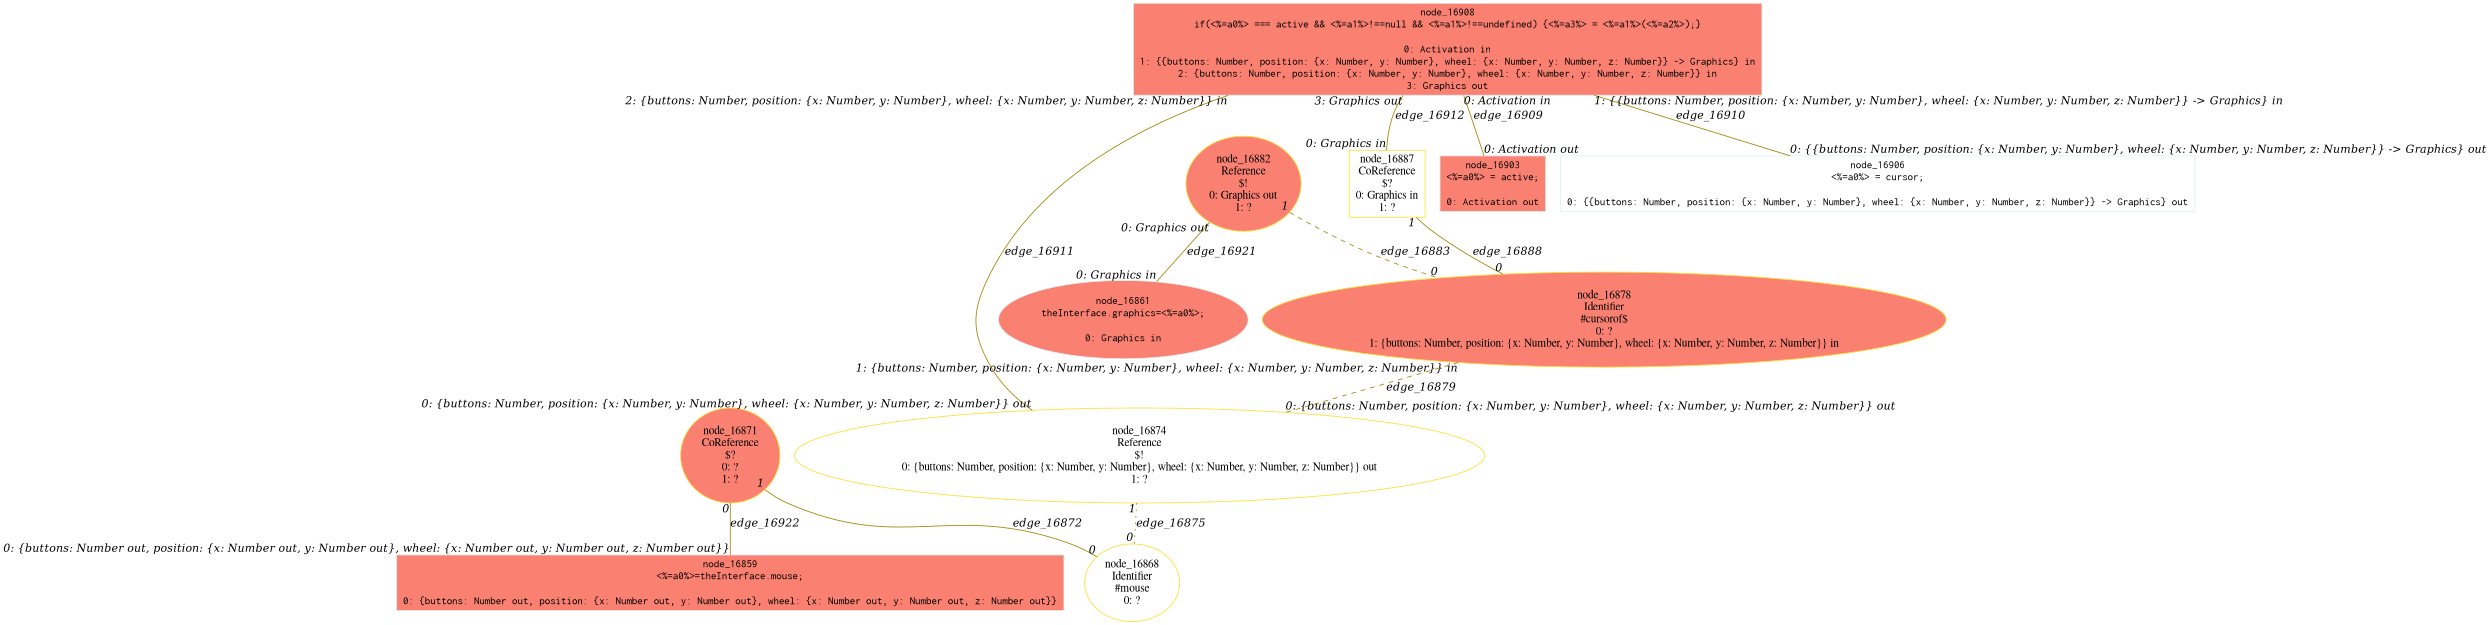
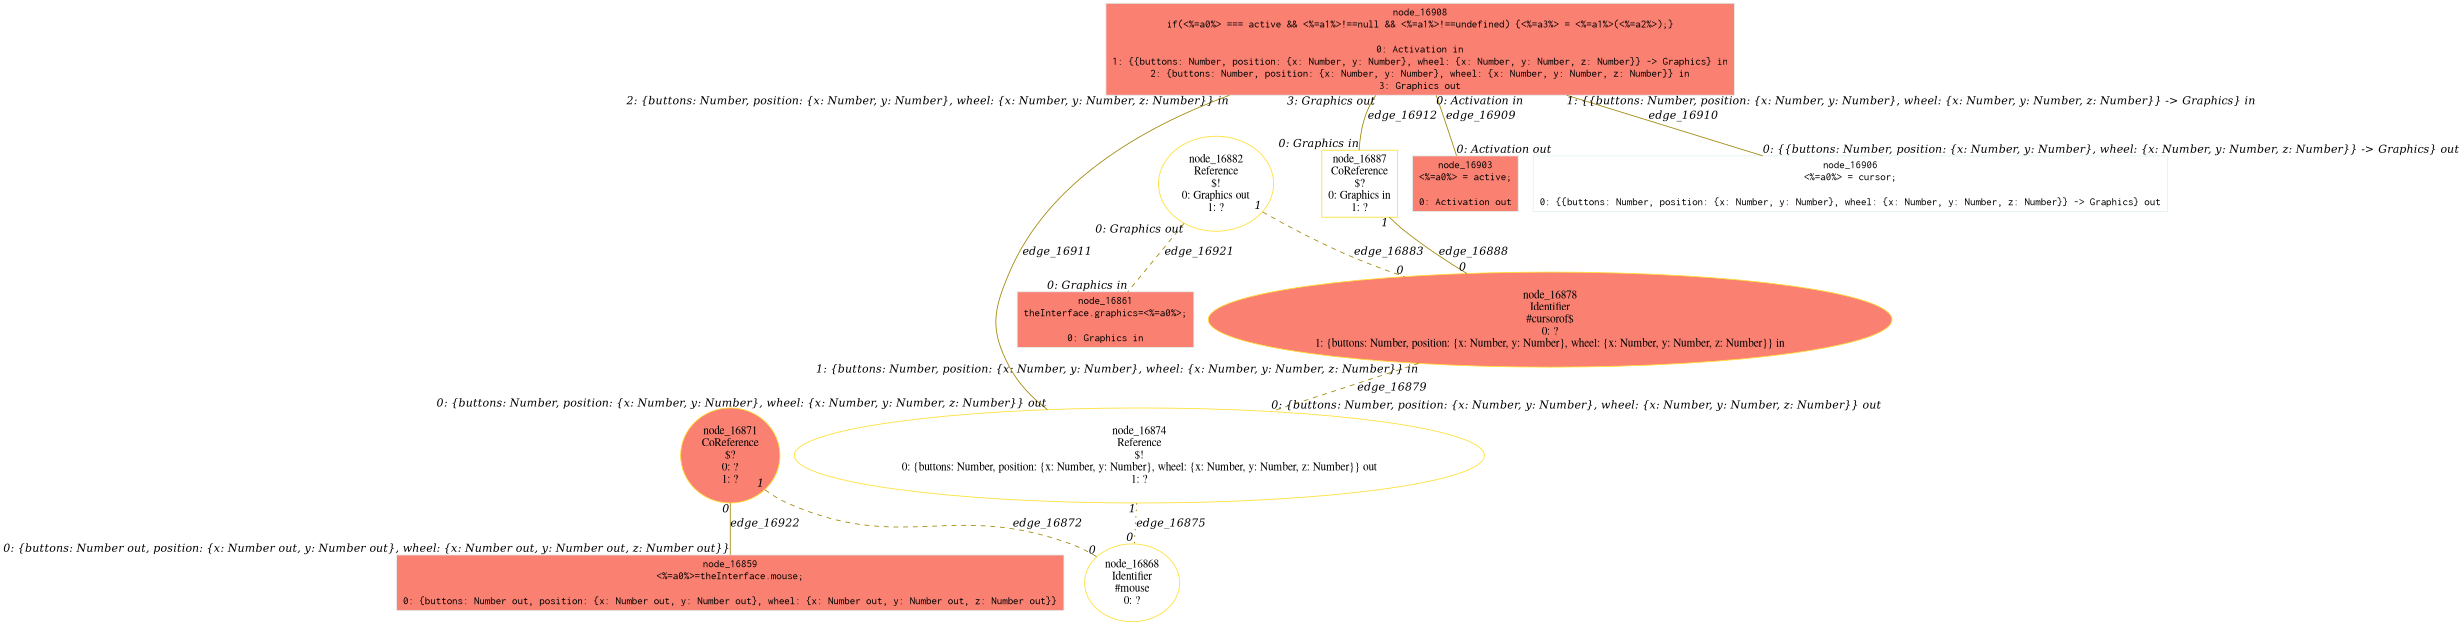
node "node_16882 Reference $! 0: Graphics out 1: ?": fillcolor salmon -> white
edge "node_16882 Reference $! 0: Graphics out 1: ?" -- "node_16861 theInterface.graphics=<%=a0%>; 0: Graphics in": style solid -> dashed
node "node_16861 theInterface.graphics=<%=a0%>; 0: Graphics in": shape ellipse -> box
edge "node_16871 CoReference $? 0: ? 1: ?" -- "node_16868 Identifier #mouse 0: ?": style solid -> dashed
